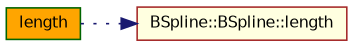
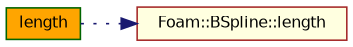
node "BSpline::BSpline::length": label "BSpline::BSpline::length" -> "Foam::BSpline::length"
